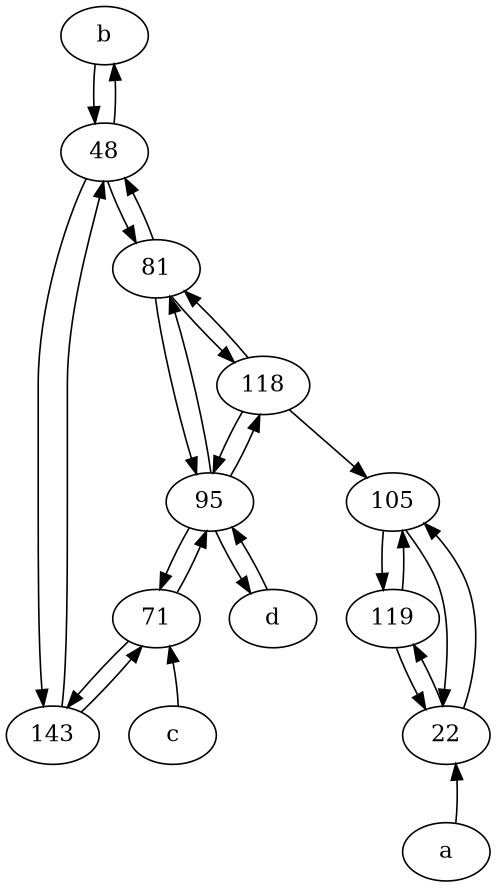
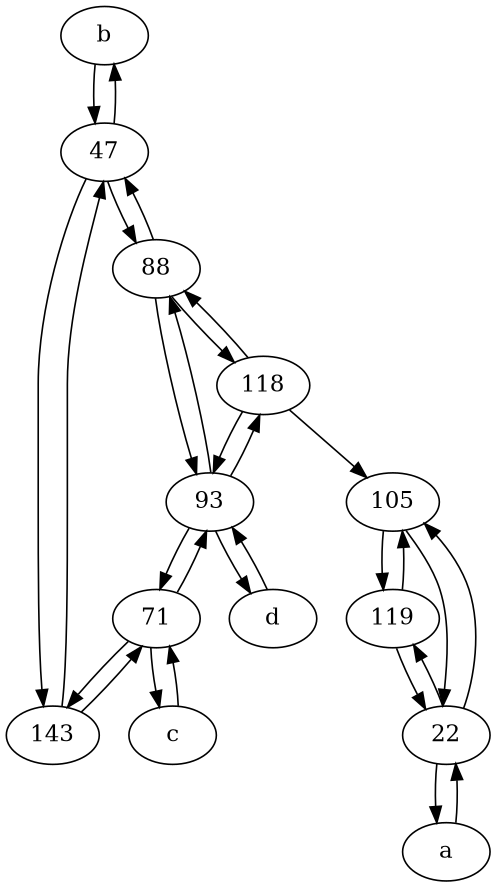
node "48": label "48" -> "47"
node "81": label "81" -> "88"
node "95": label "95" -> "93"
edge "71" -> "c": added
edge "22" -> "a": added
